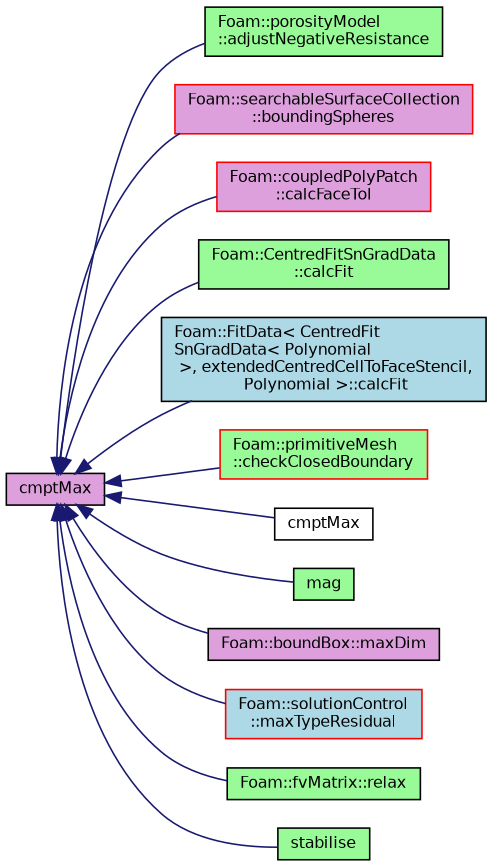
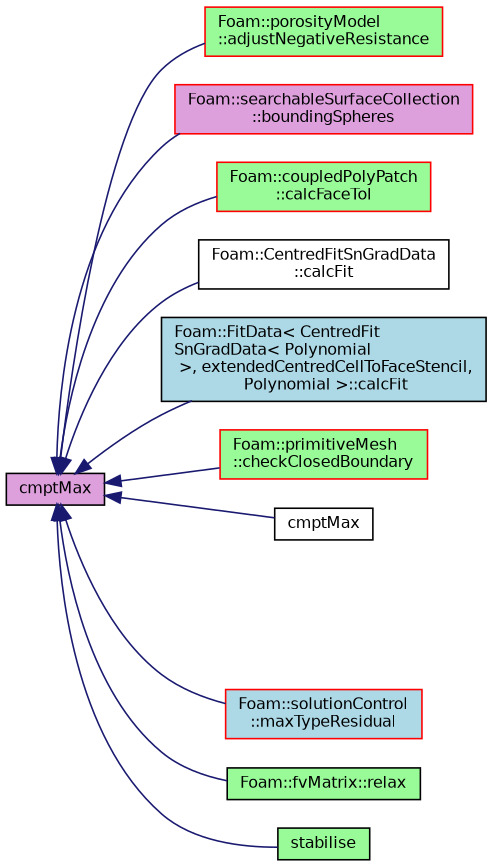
node "Foam::porosityModel ::adjustNegativeResistance": color black -> red
node "Foam::coupledPolyPatch ::calcFaceTol": fillcolor plum -> palegreen
node "Foam::CentredFitSnGradData ::calcFit": fillcolor palegreen -> white
node "mag": removed
node "Foam::boundBox::maxDim": removed
